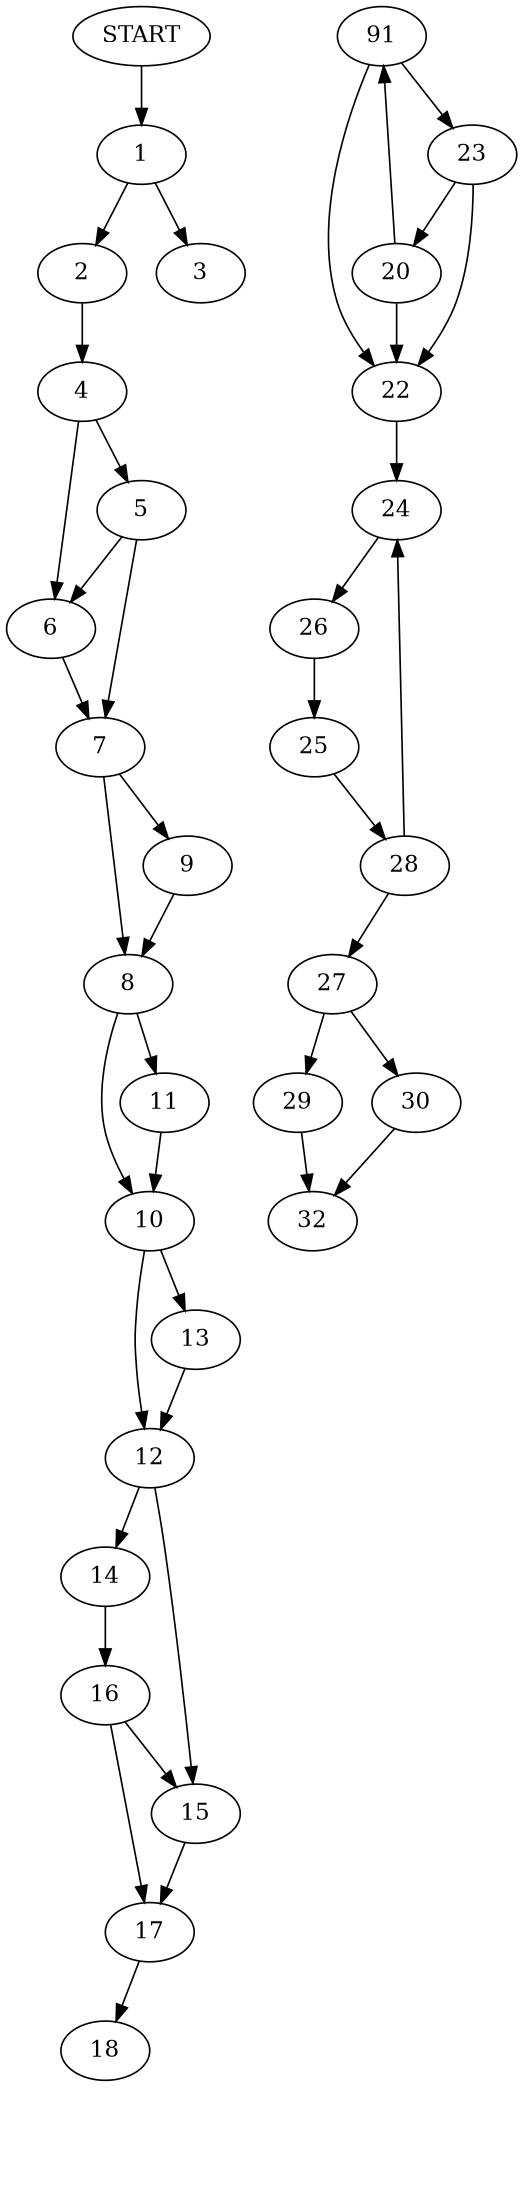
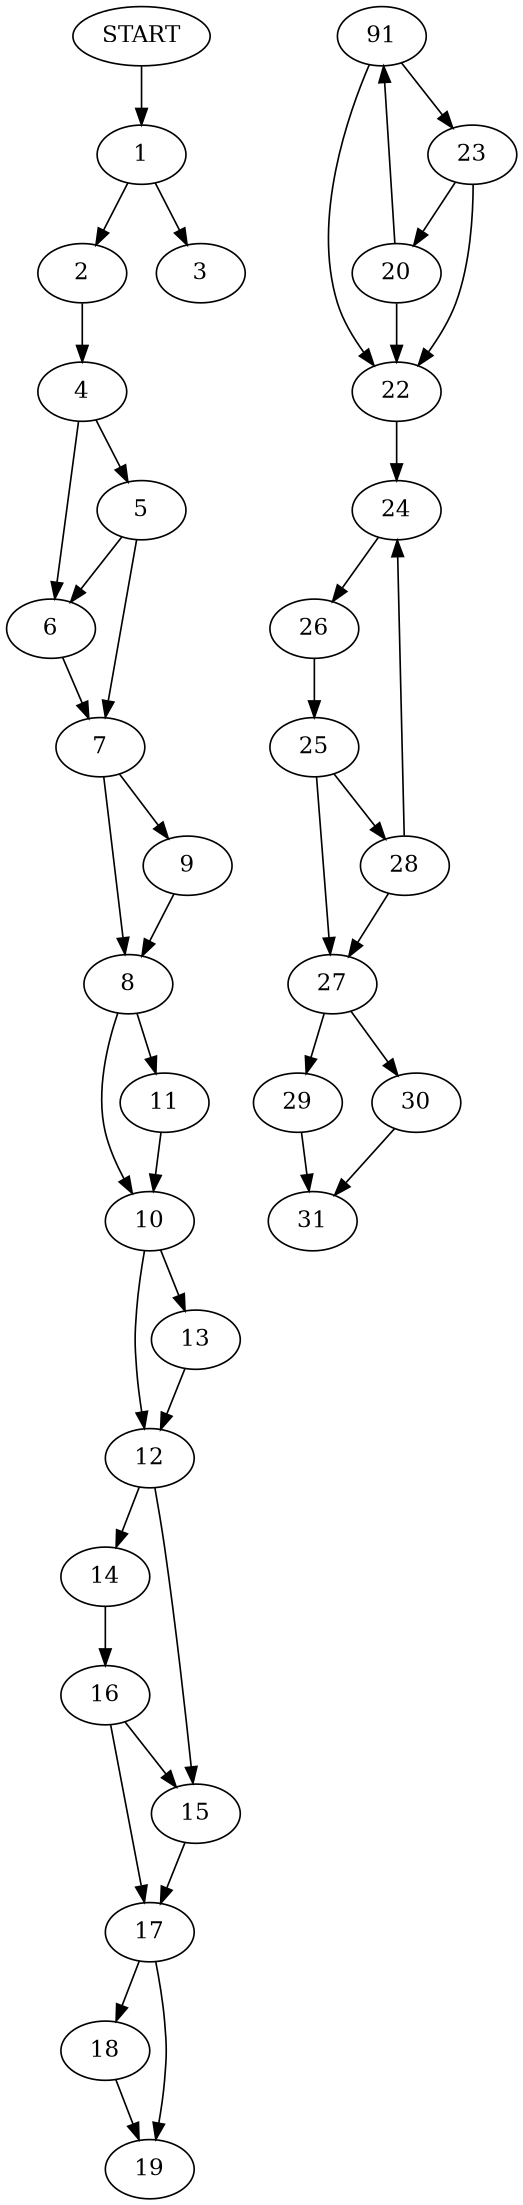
edge "25" -> "27": added
node "32": label "32" -> "31"
node "19": added
